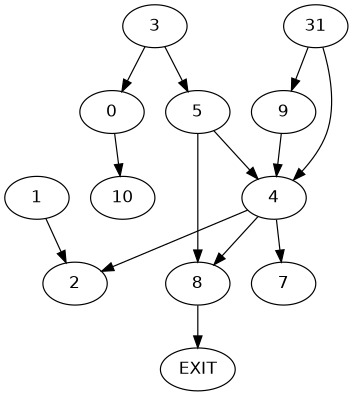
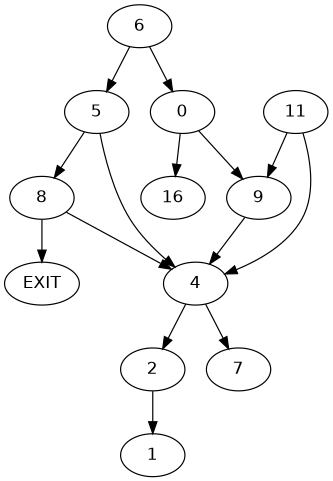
node "3": label "3" -> "6"
node "31": label "31" -> "11"
edge "0" -> "9": added
node "10": label "10" -> "16"
edge "1" -> "2": reversed
edge "4" -> "8": reversed
